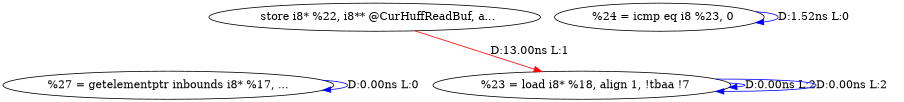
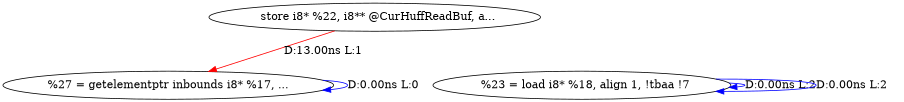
node "%24 = icmp eq i8 %23, 0": removed
edge "store i8* %22, i8** @CurHuffReadBuf, a..." -> "%23 = load i8* %18, align 1, !tbaa !7": now "store i8* %22, i8** @CurHuffReadBuf, a..." -> "%27 = getelementptr inbounds i8* %17, ..."
